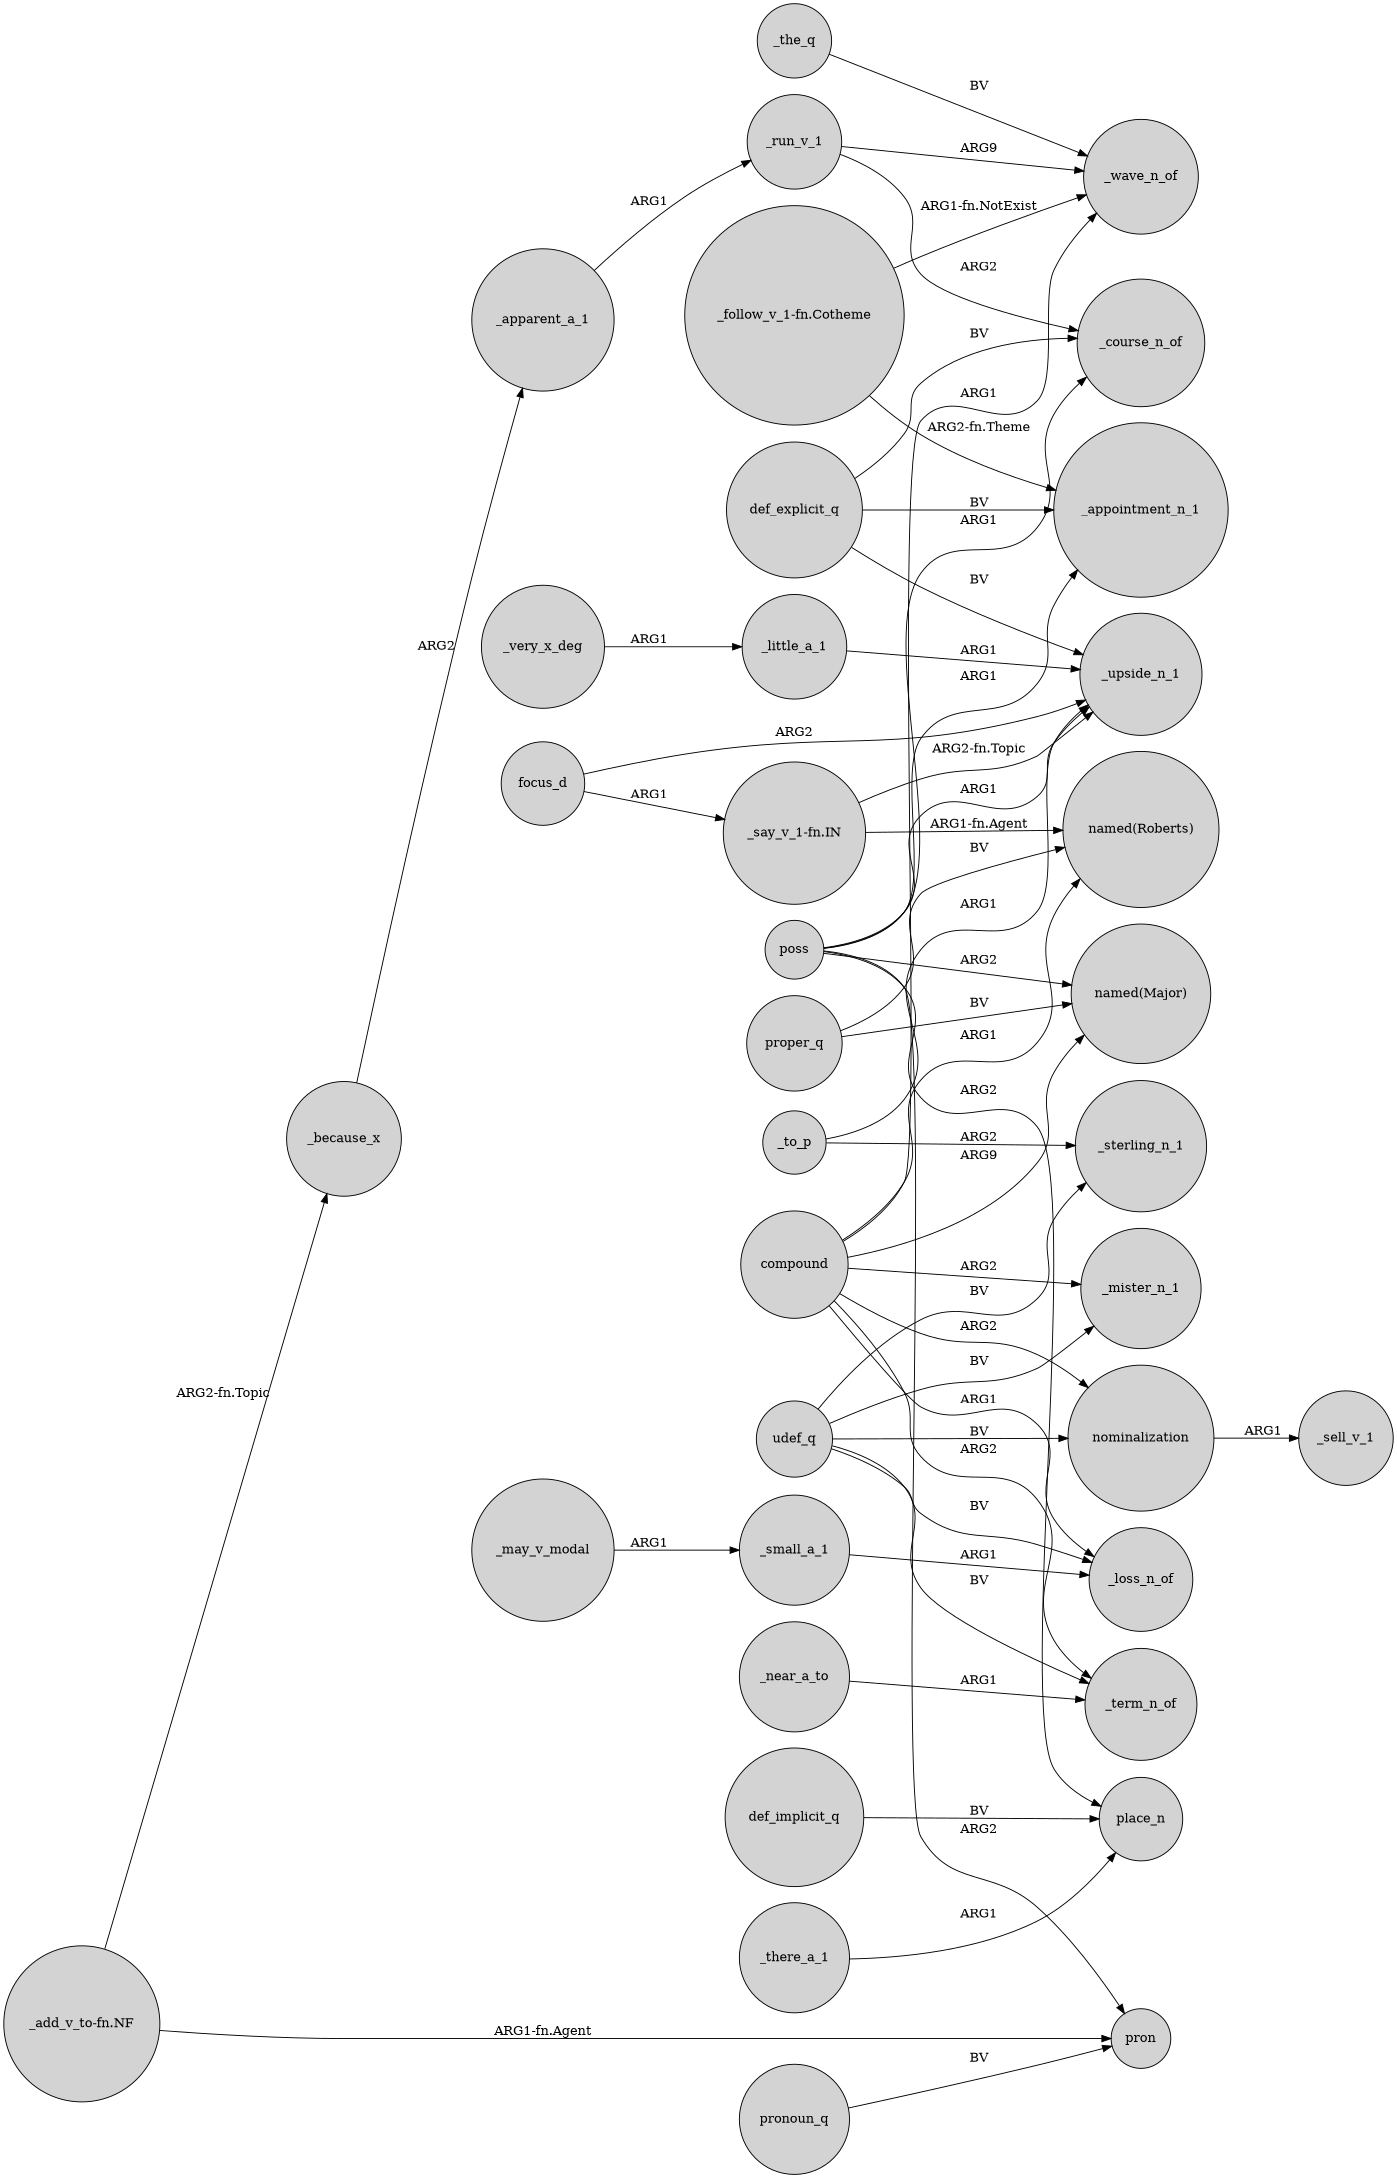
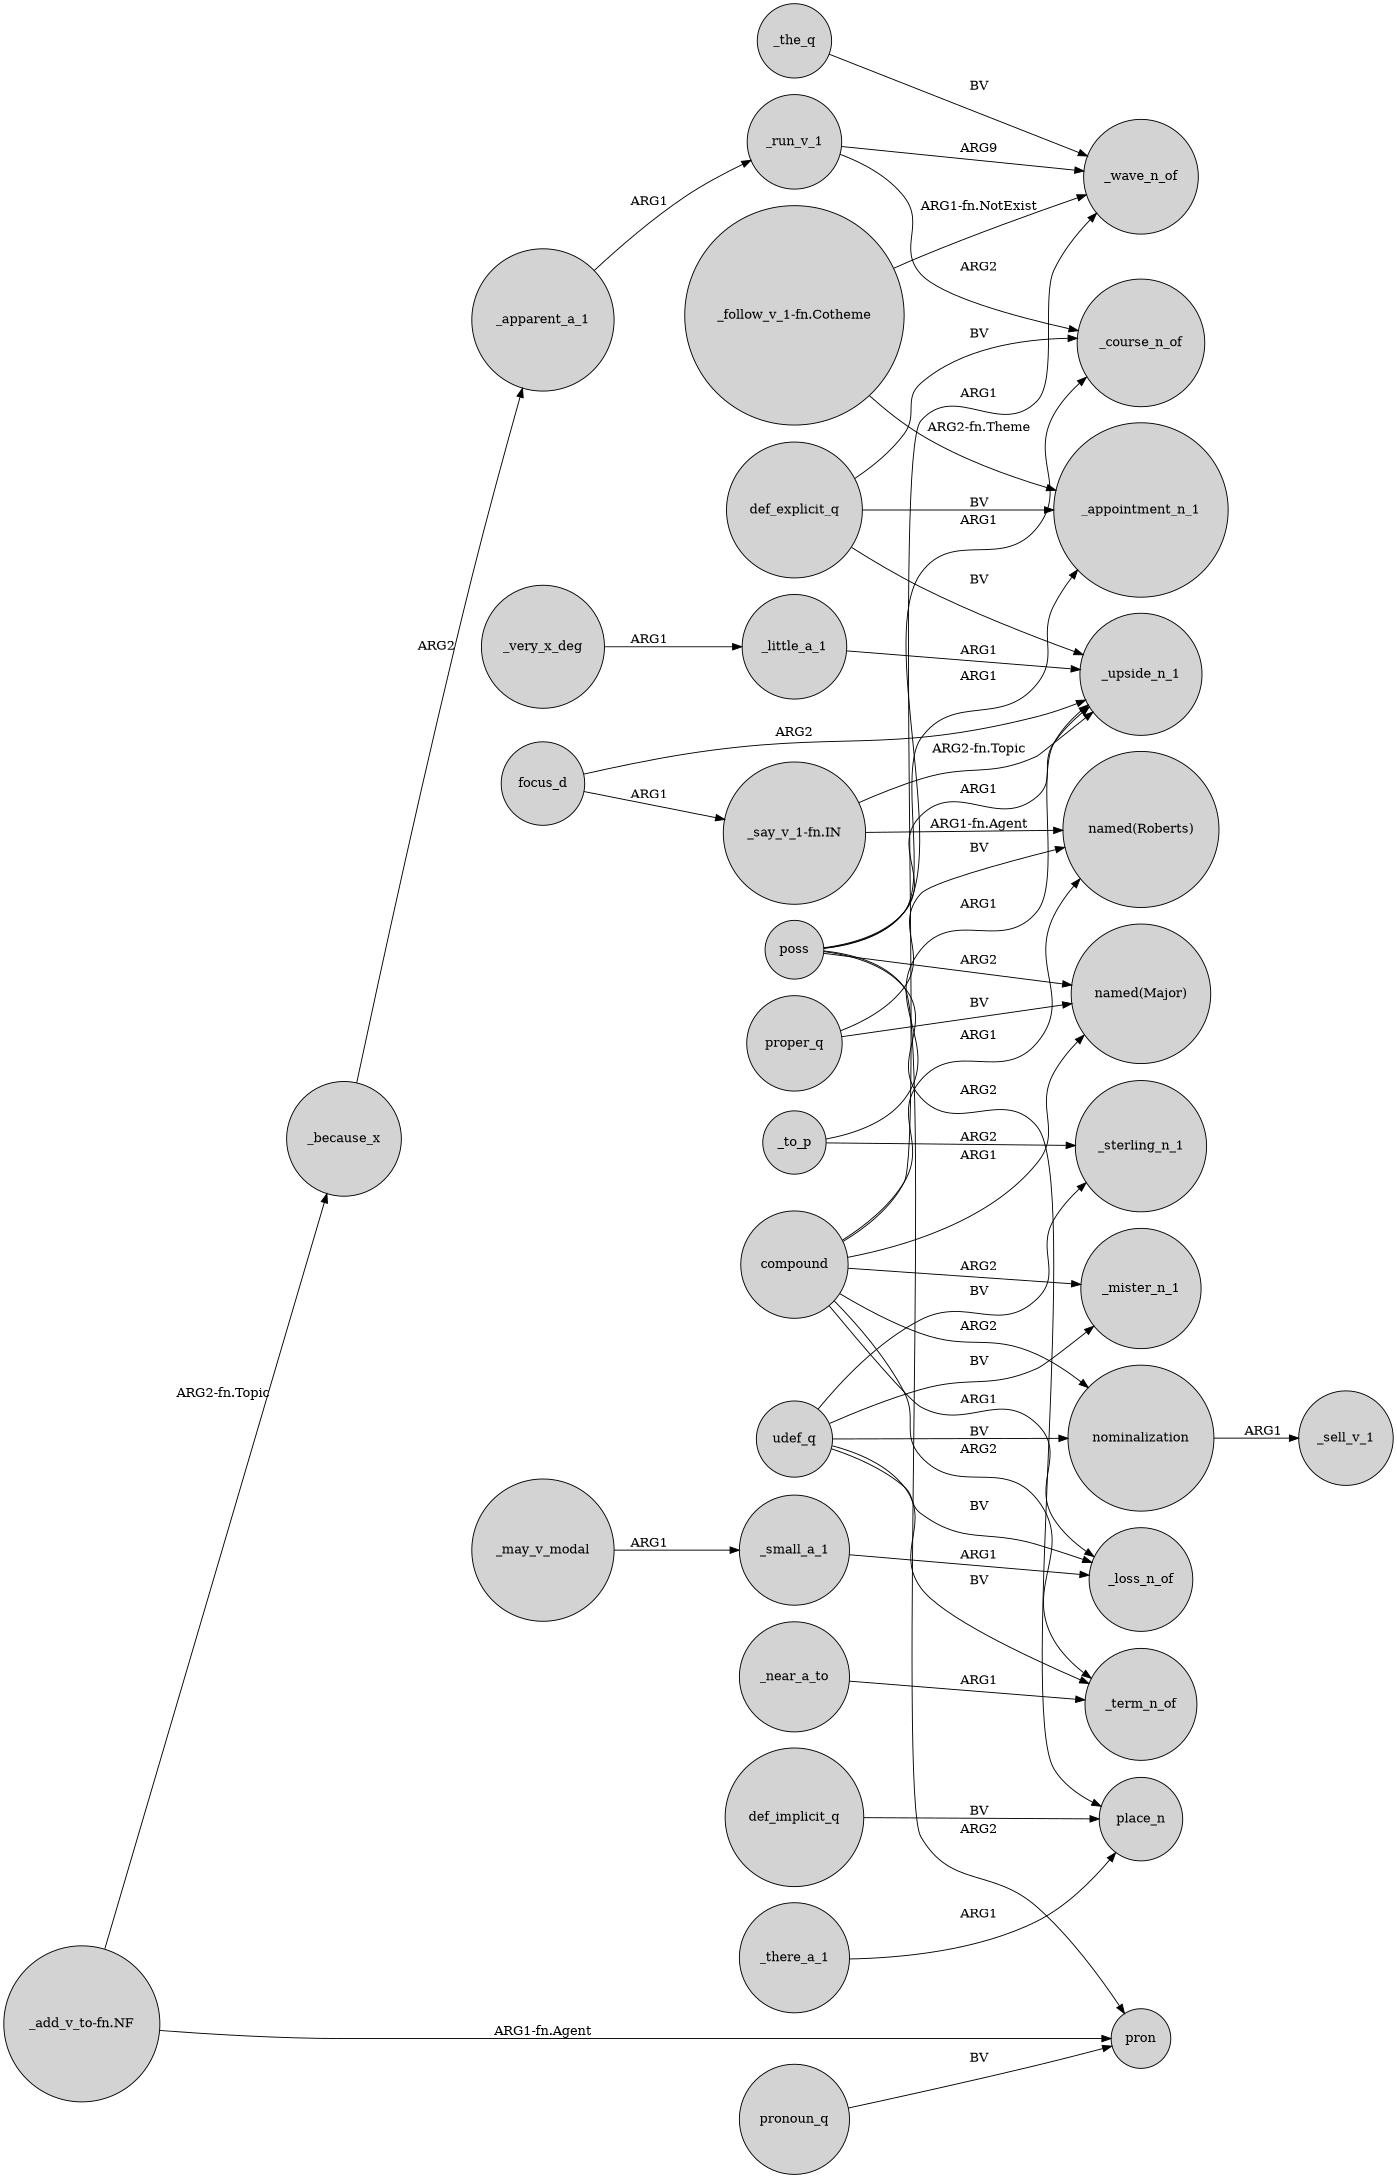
edge "compound" -> "named(Major)": label "ARG9" -> "ARG1"
